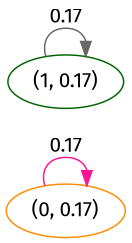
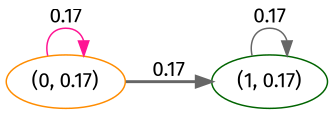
edge "(0, 0.17)" -> "(1, 0.17)": added, label "0.17"
